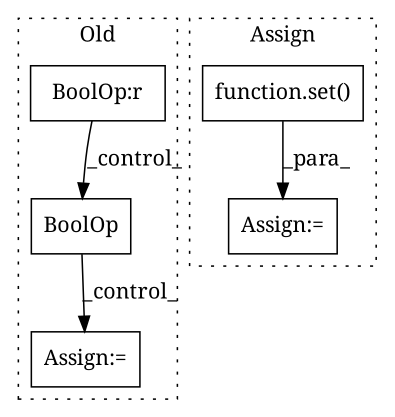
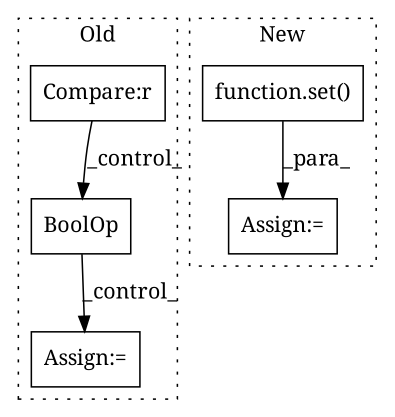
cluster "Assign": label "Assign" -> "New"
node "BoolOp:r": label "BoolOp:r" -> "Compare:r"
